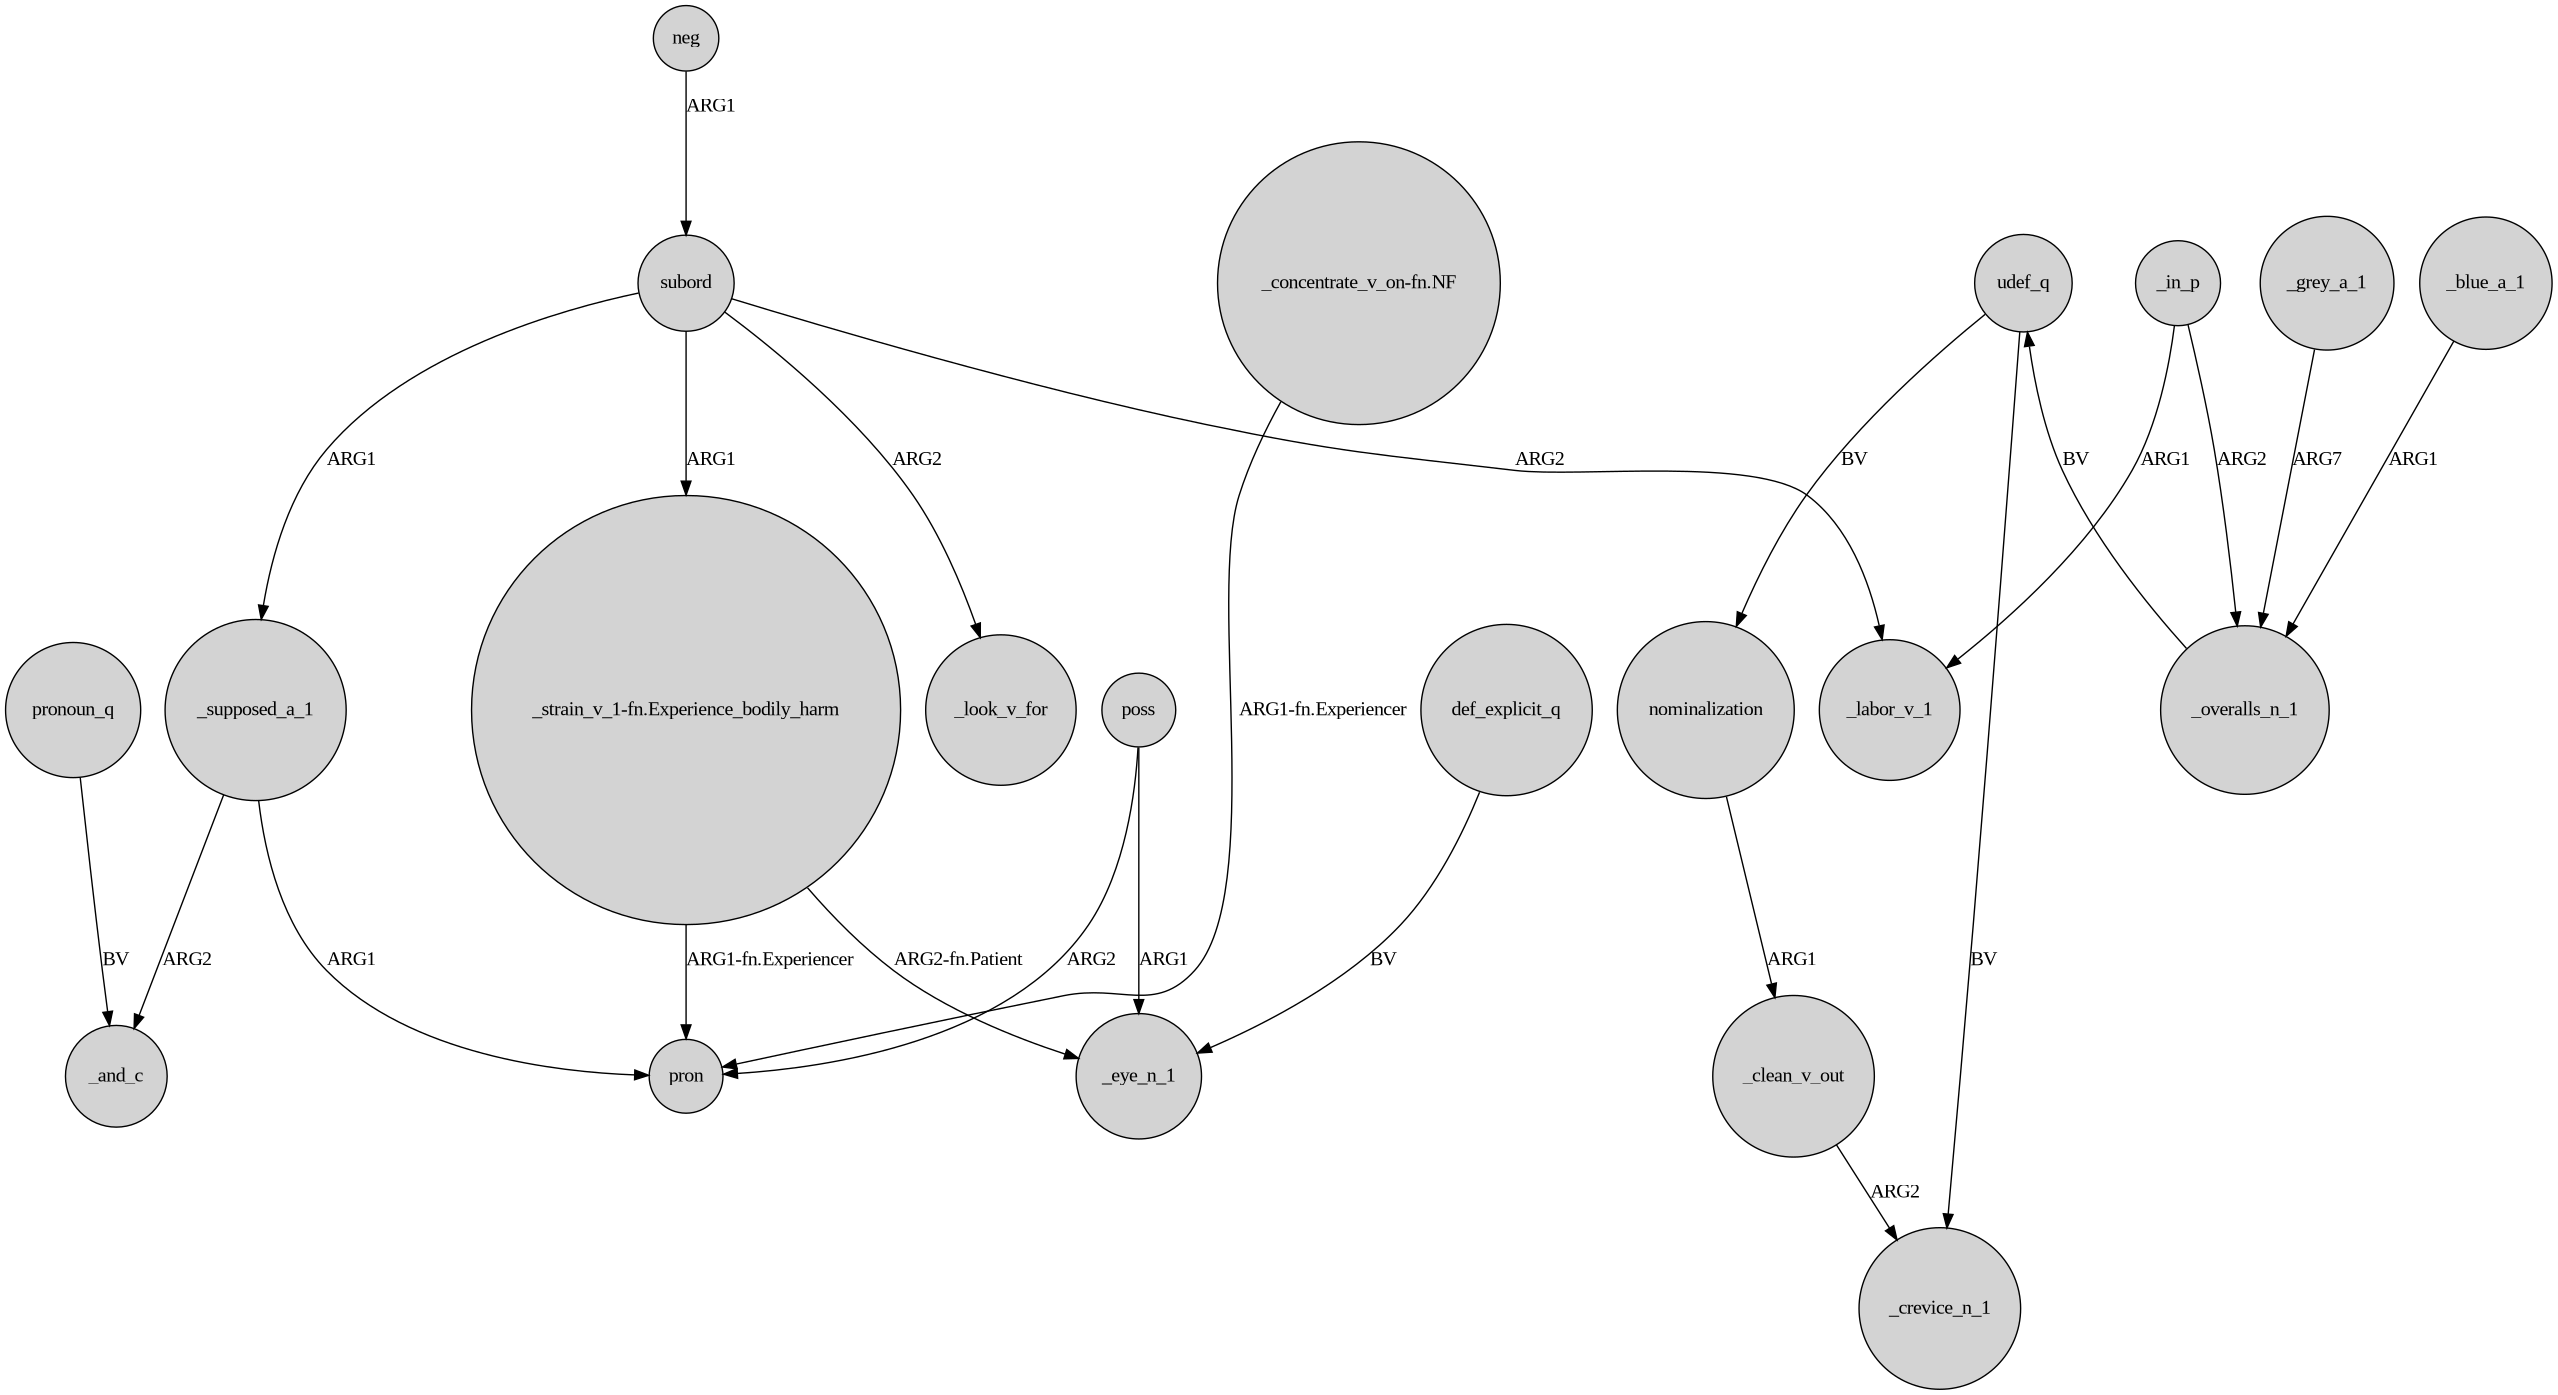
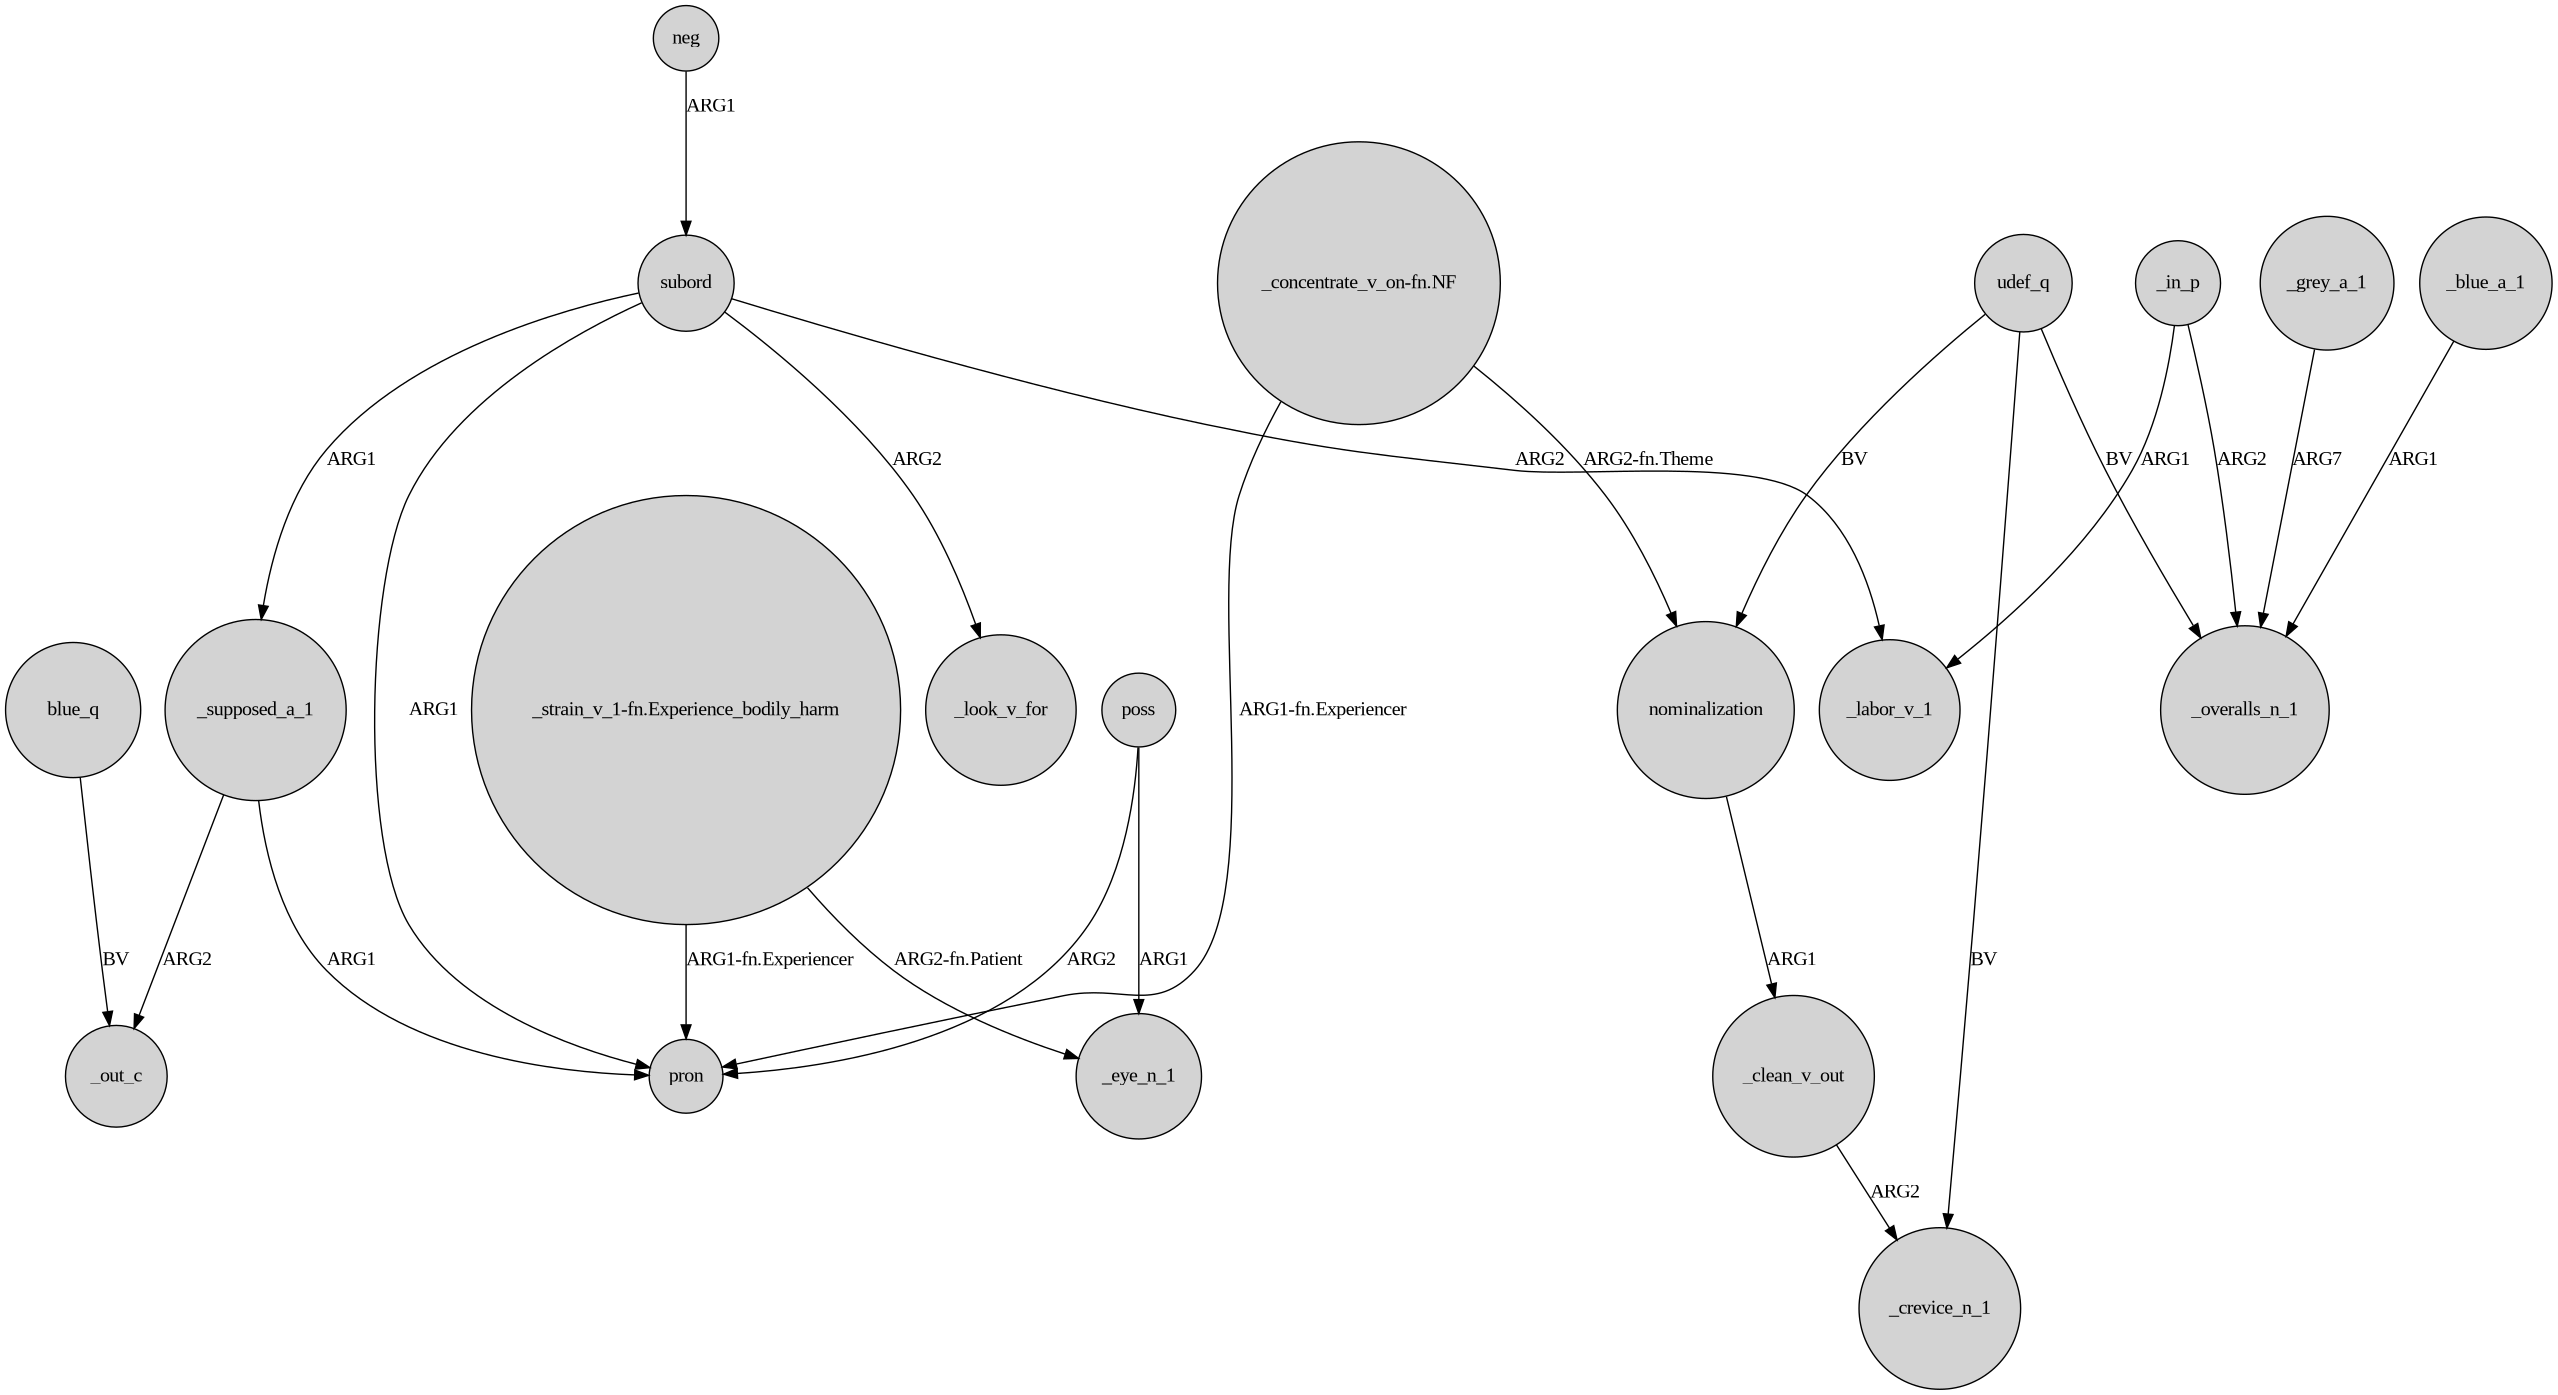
edge "subord" -> "_strain_v_1-fn.Experience_bodily_harm": now "subord" -> "pron"
edge "_concentrate_v_on-fn.NF" -> "nominalization": added, label "ARG2-fn.Theme"
edge "_overalls_n_1" -> "udef_q": reversed
node "pronoun_q": label "pronoun_q" -> "blue_q"
node "def_explicit_q": removed
node "_and_c": label "_and_c" -> "_out_c"
